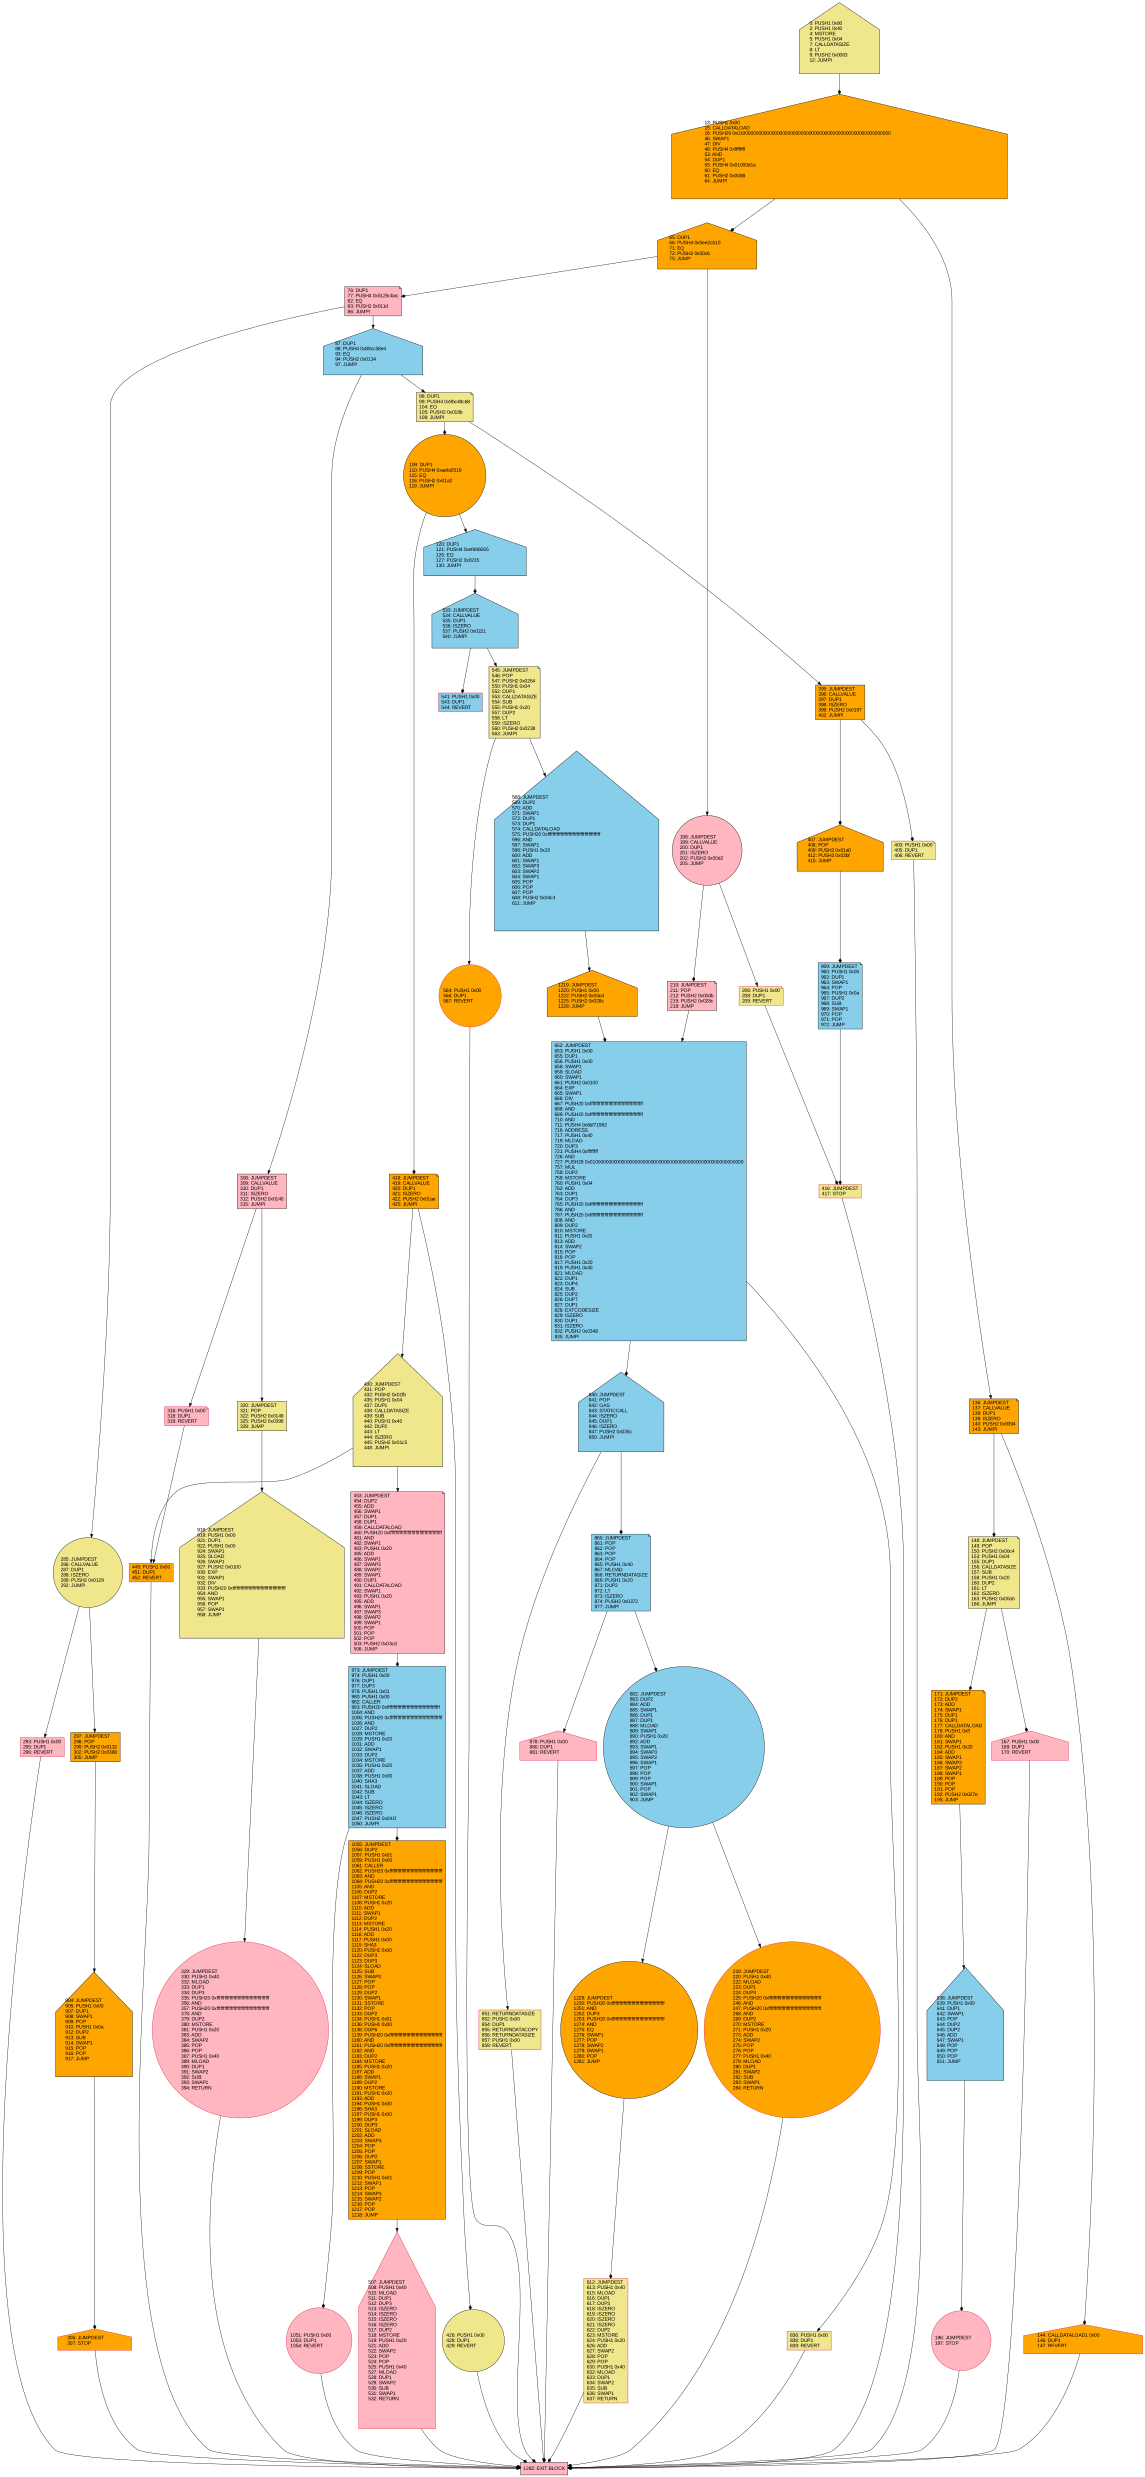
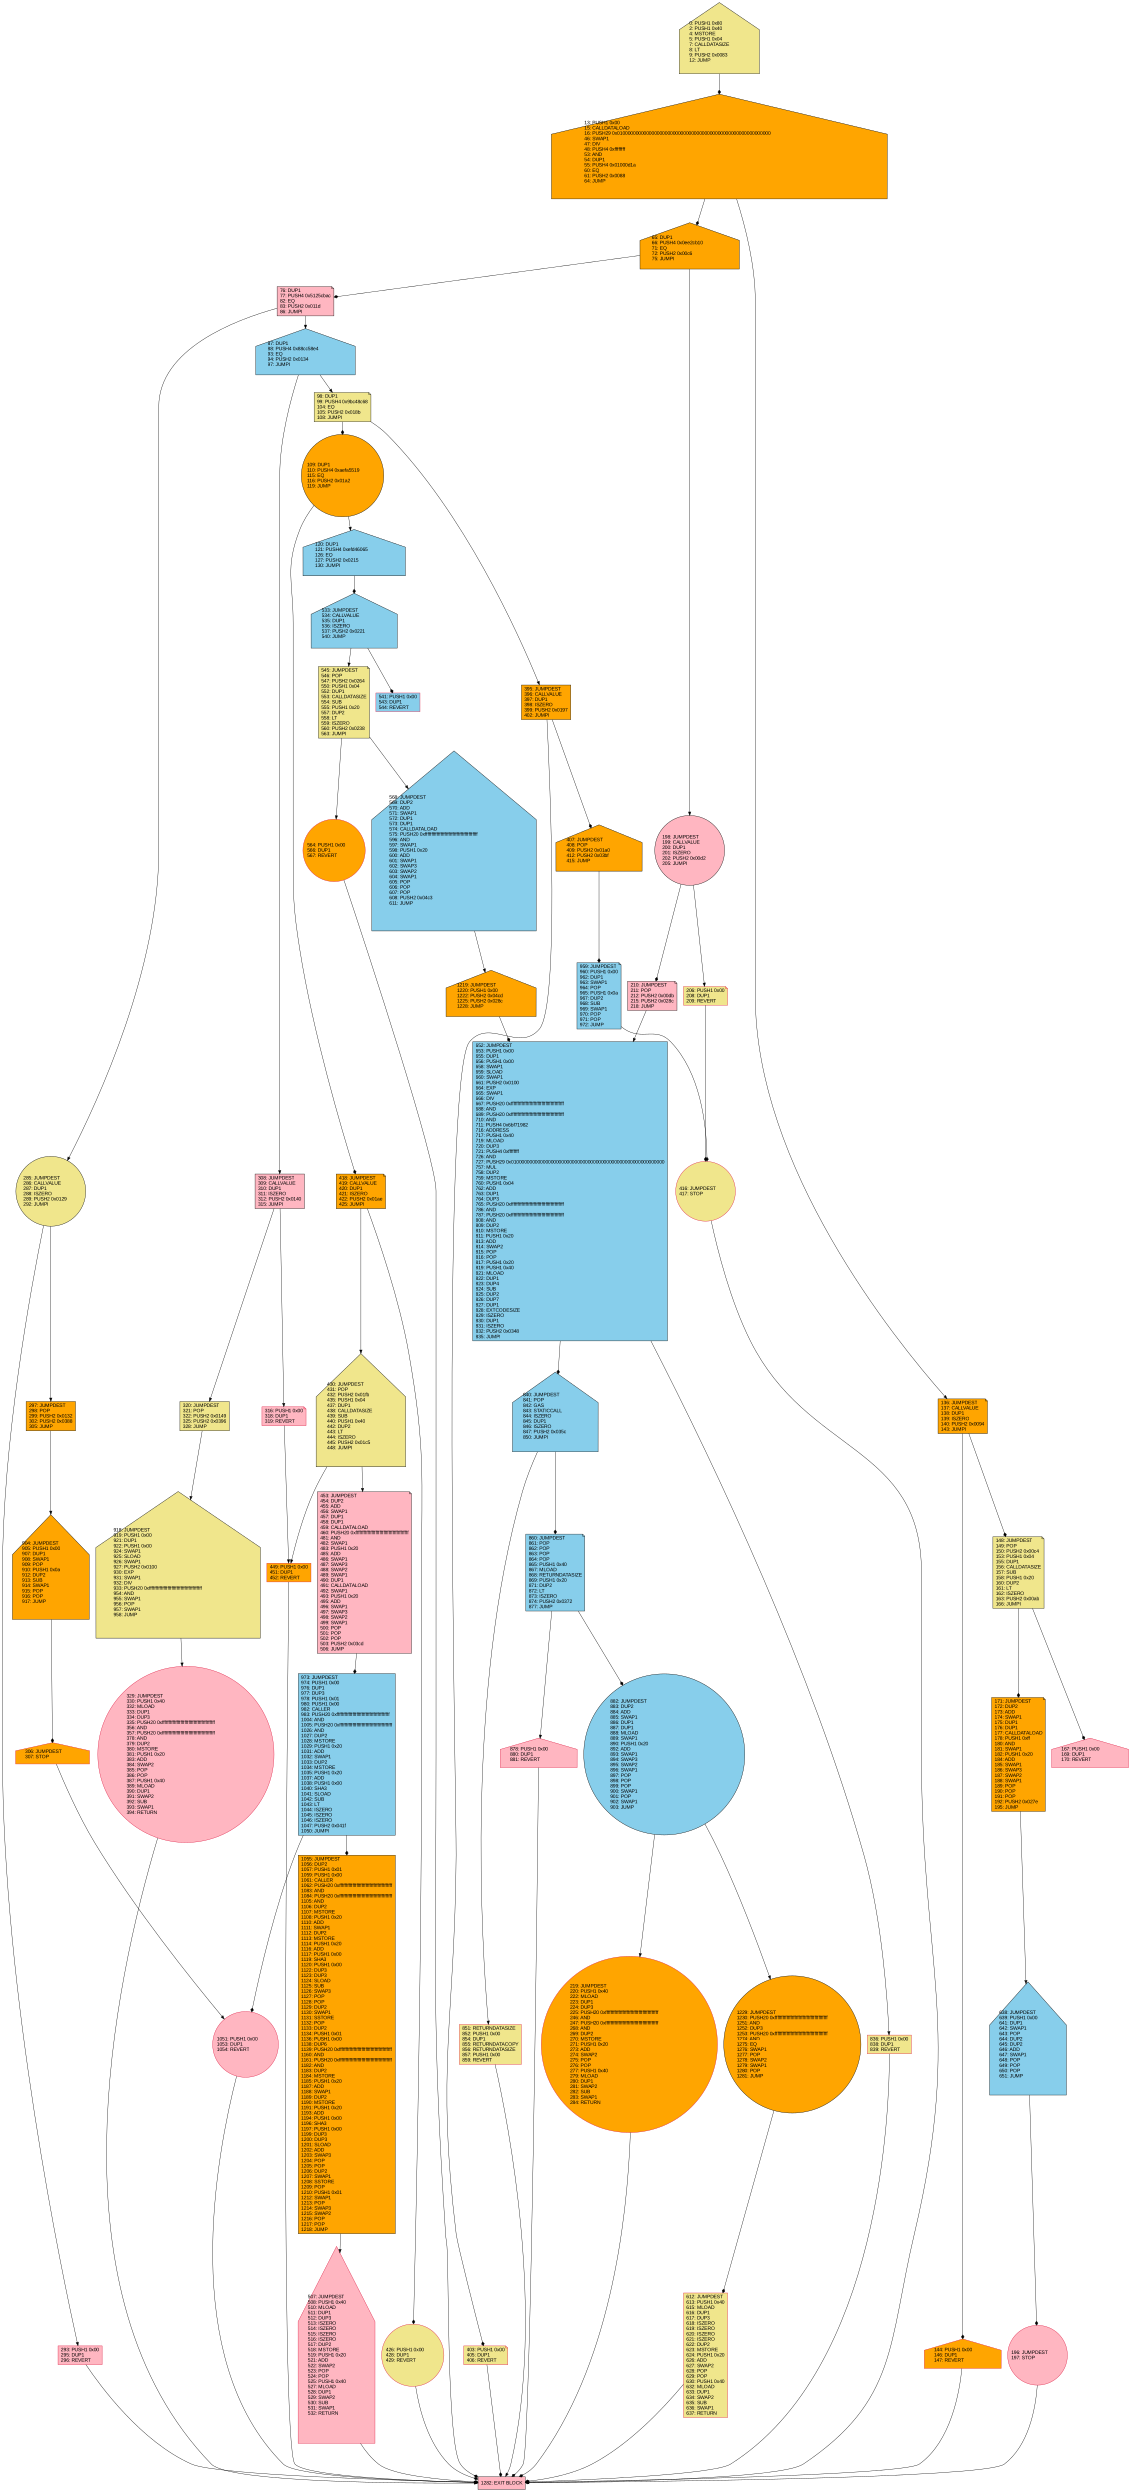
node "416: JUMPDEST 417: STOP": shape box -> circle
edge "167: PUSH1 0x00 169: DUP1 170: REVERT" -> "1282: EXIT BLOCK": removed
node "426: PUSH1 0x00 428: DUP1 429: REVERT": color black -> crimson
node "144: CALLDATALOAD1 0x00 146: DUP1 147: REVERT": label "144: CALLDATALOAD1 0x00 146: DUP1 147: REVERT" -> "144: PUSH1 0x00 146: DUP1 147: REVERT"
edge "306: JUMPDEST 307: STOP" -> "1282: EXIT BLOCK": now "306: JUMPDEST 307: STOP" -> "1051: PUSH1 0x00 1053: DUP1 1054: REVERT"
